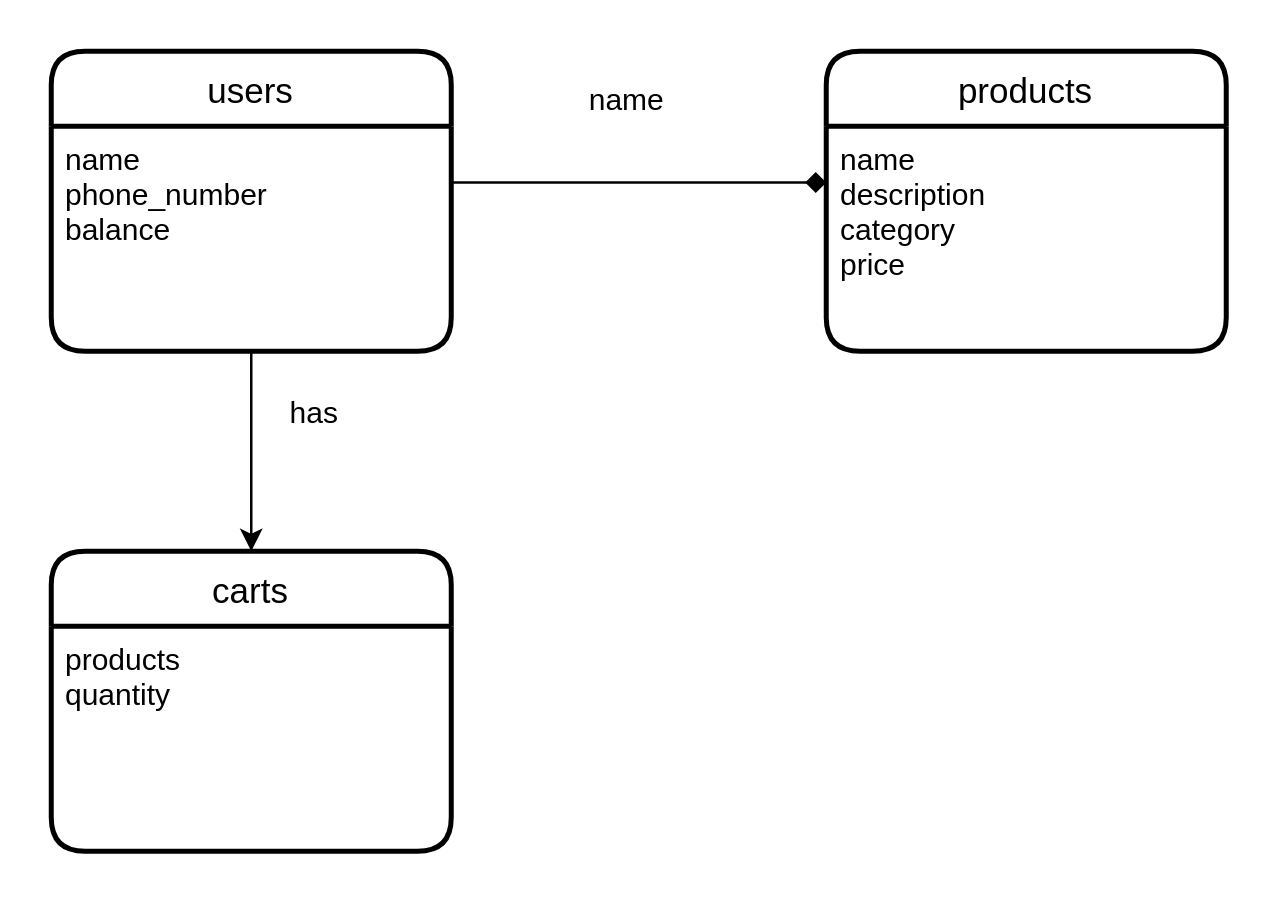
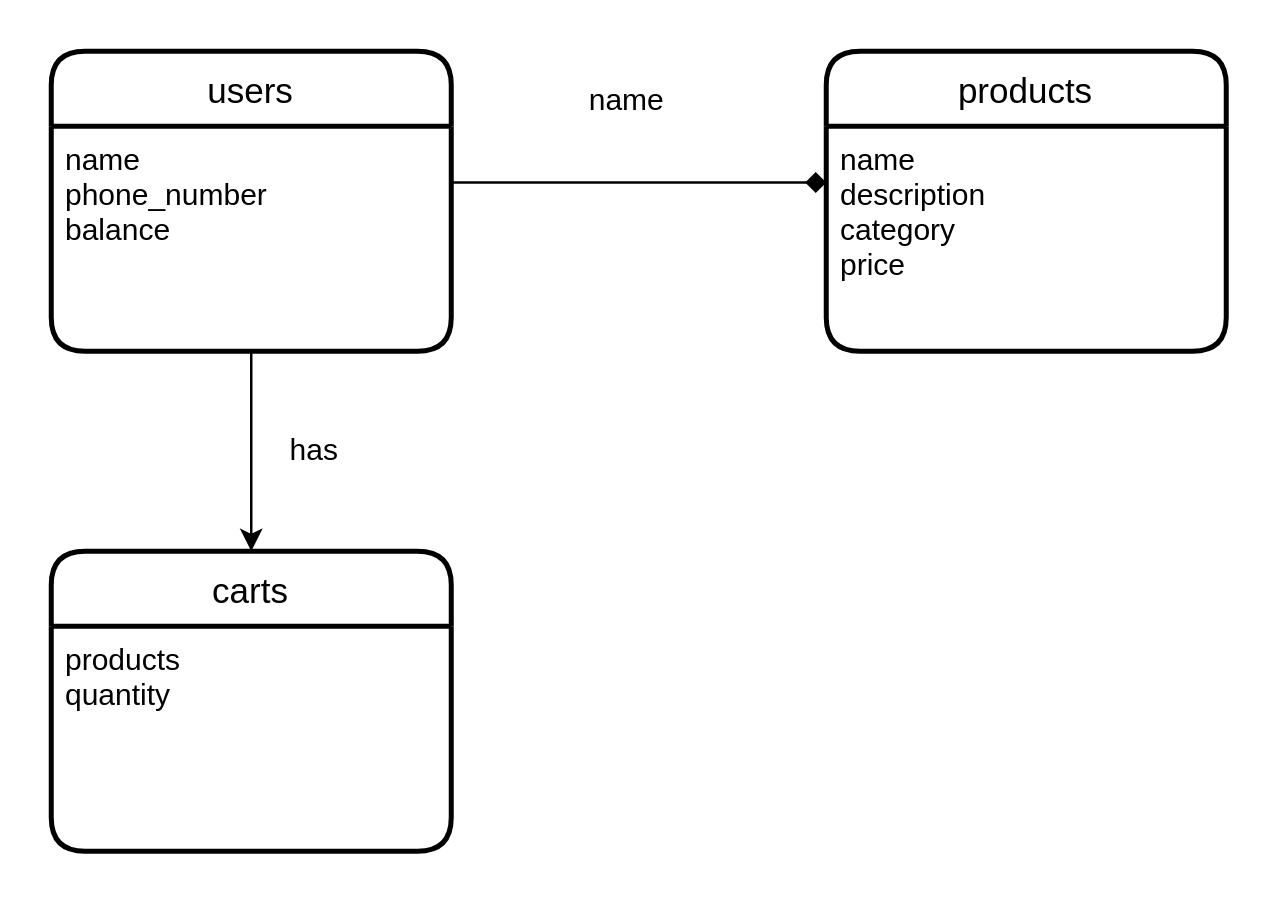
node "has": moved (314, 414) -> (314, 451)
